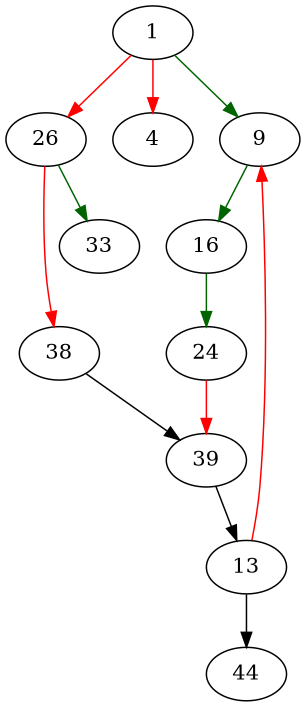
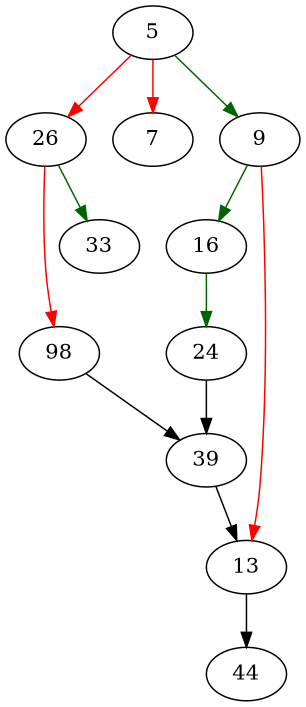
node "1": label "1" -> "5"
node "4": label "4" -> "7"
node "38": label "38" -> "98"
edge "13" -> "9": reversed
edge "24" -> "39": color red -> black
